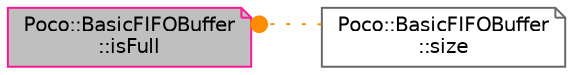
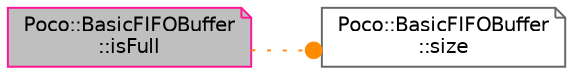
edge "Poco::BasicFIFOBuffer ::size" -> "Poco::BasicFIFOBuffer ::isFull": reversed
